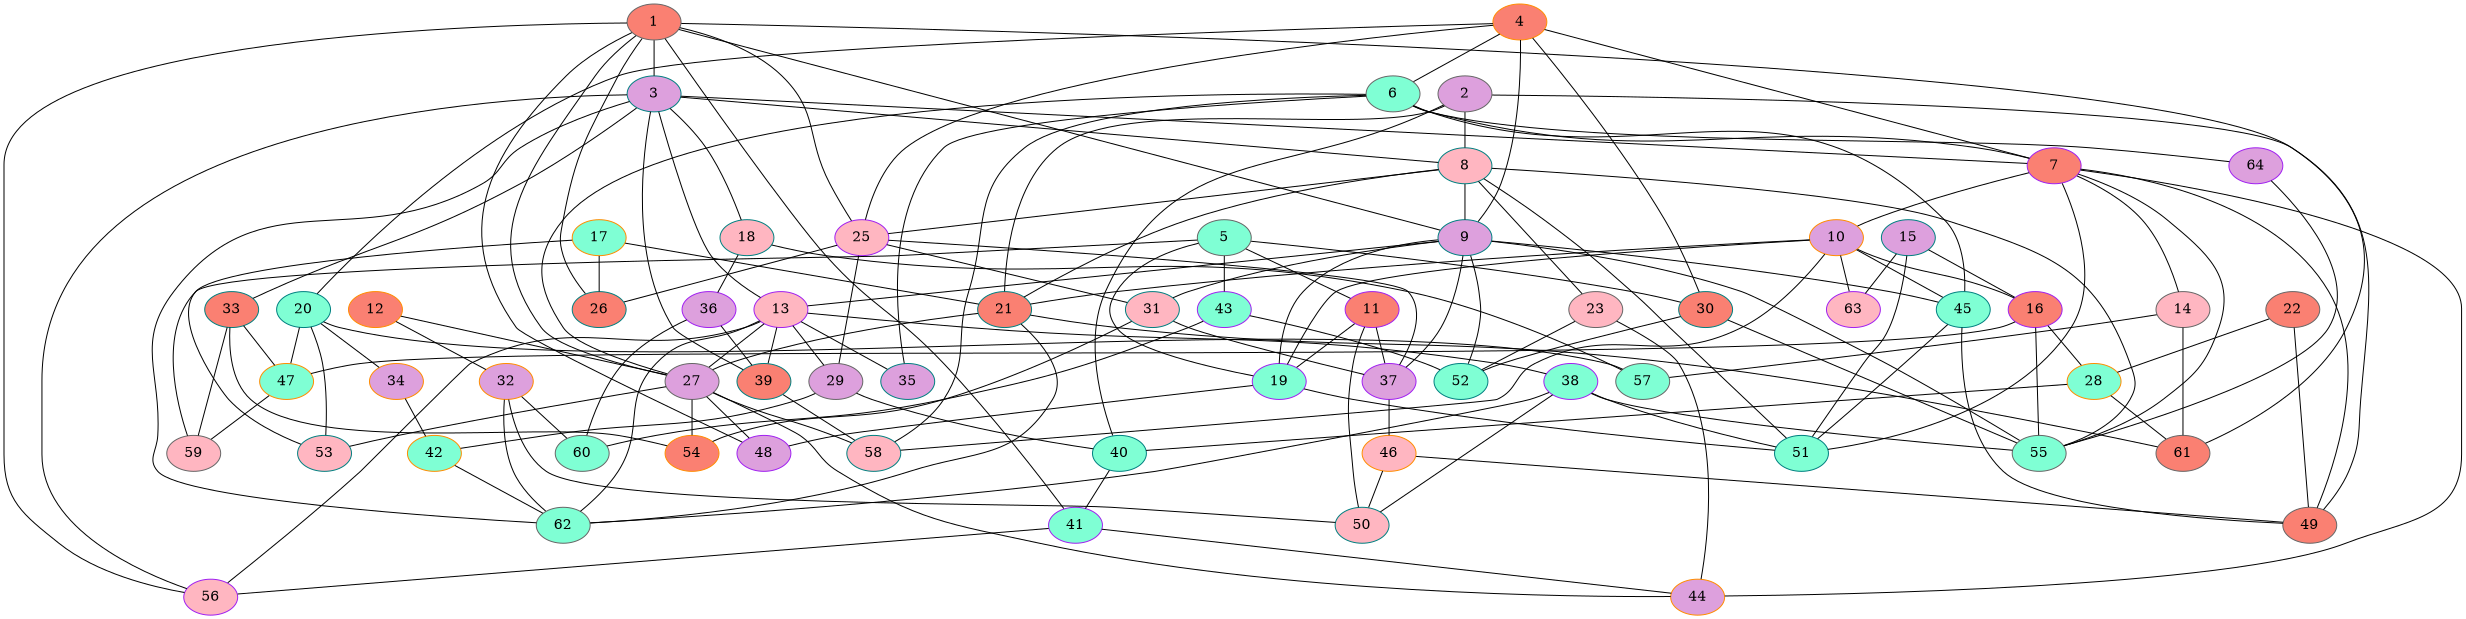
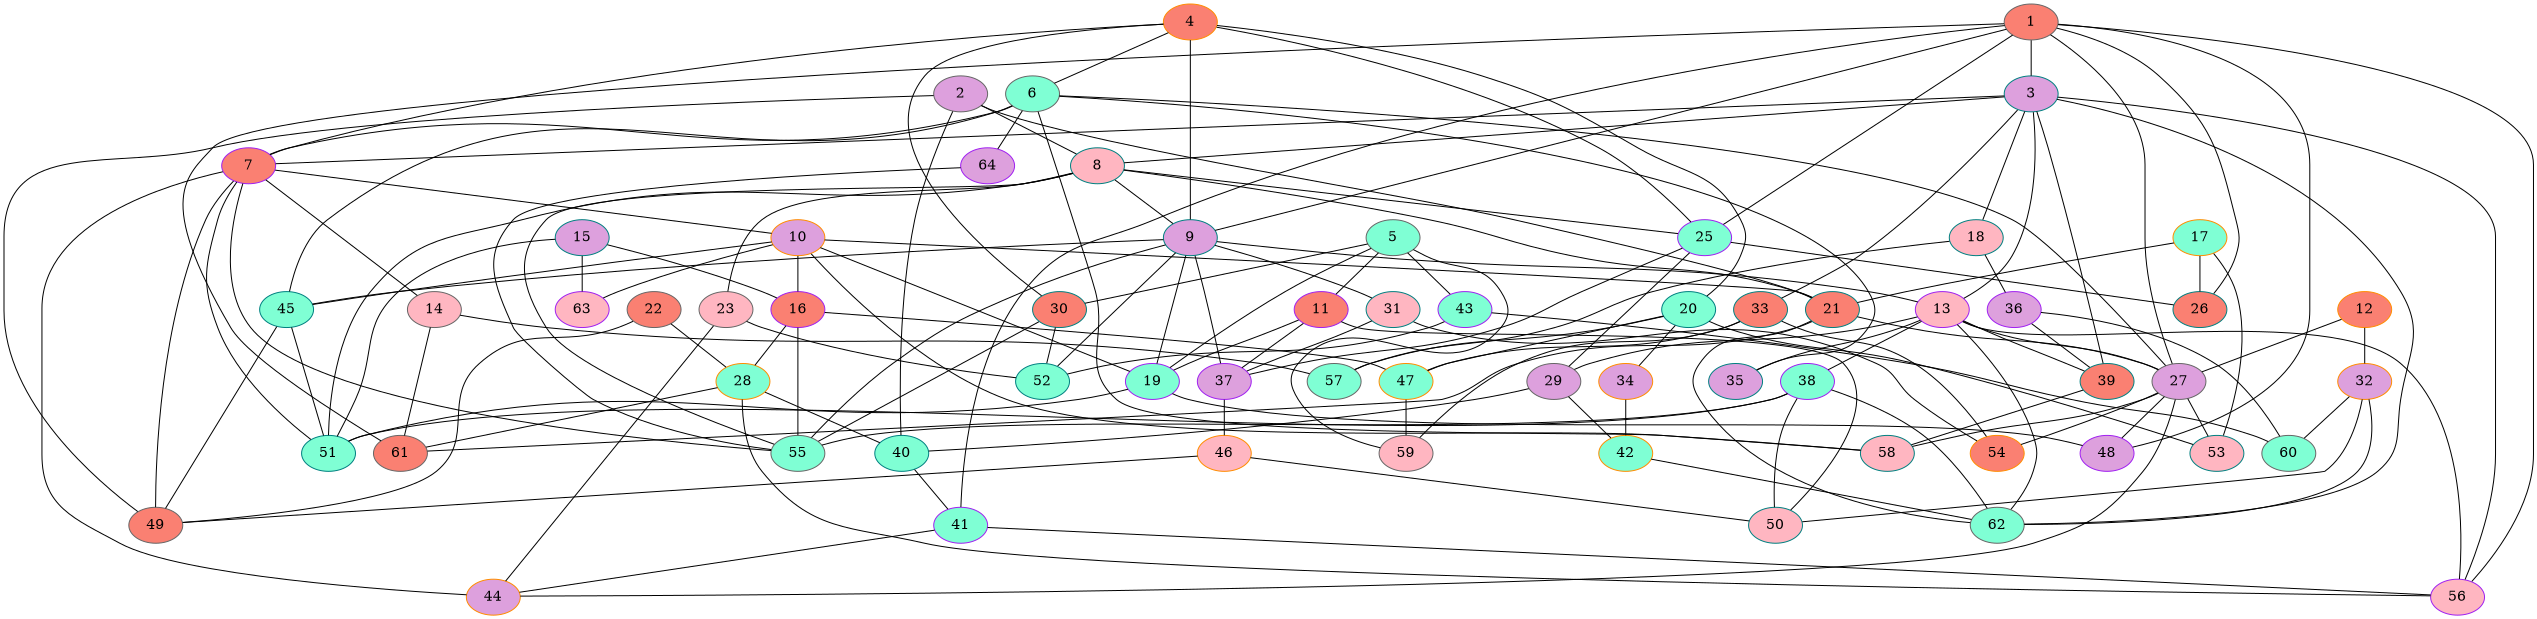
node "25": fillcolor lightpink -> aquamarine
edge "25" -- "31": removed
edge "28" -- "56": added
